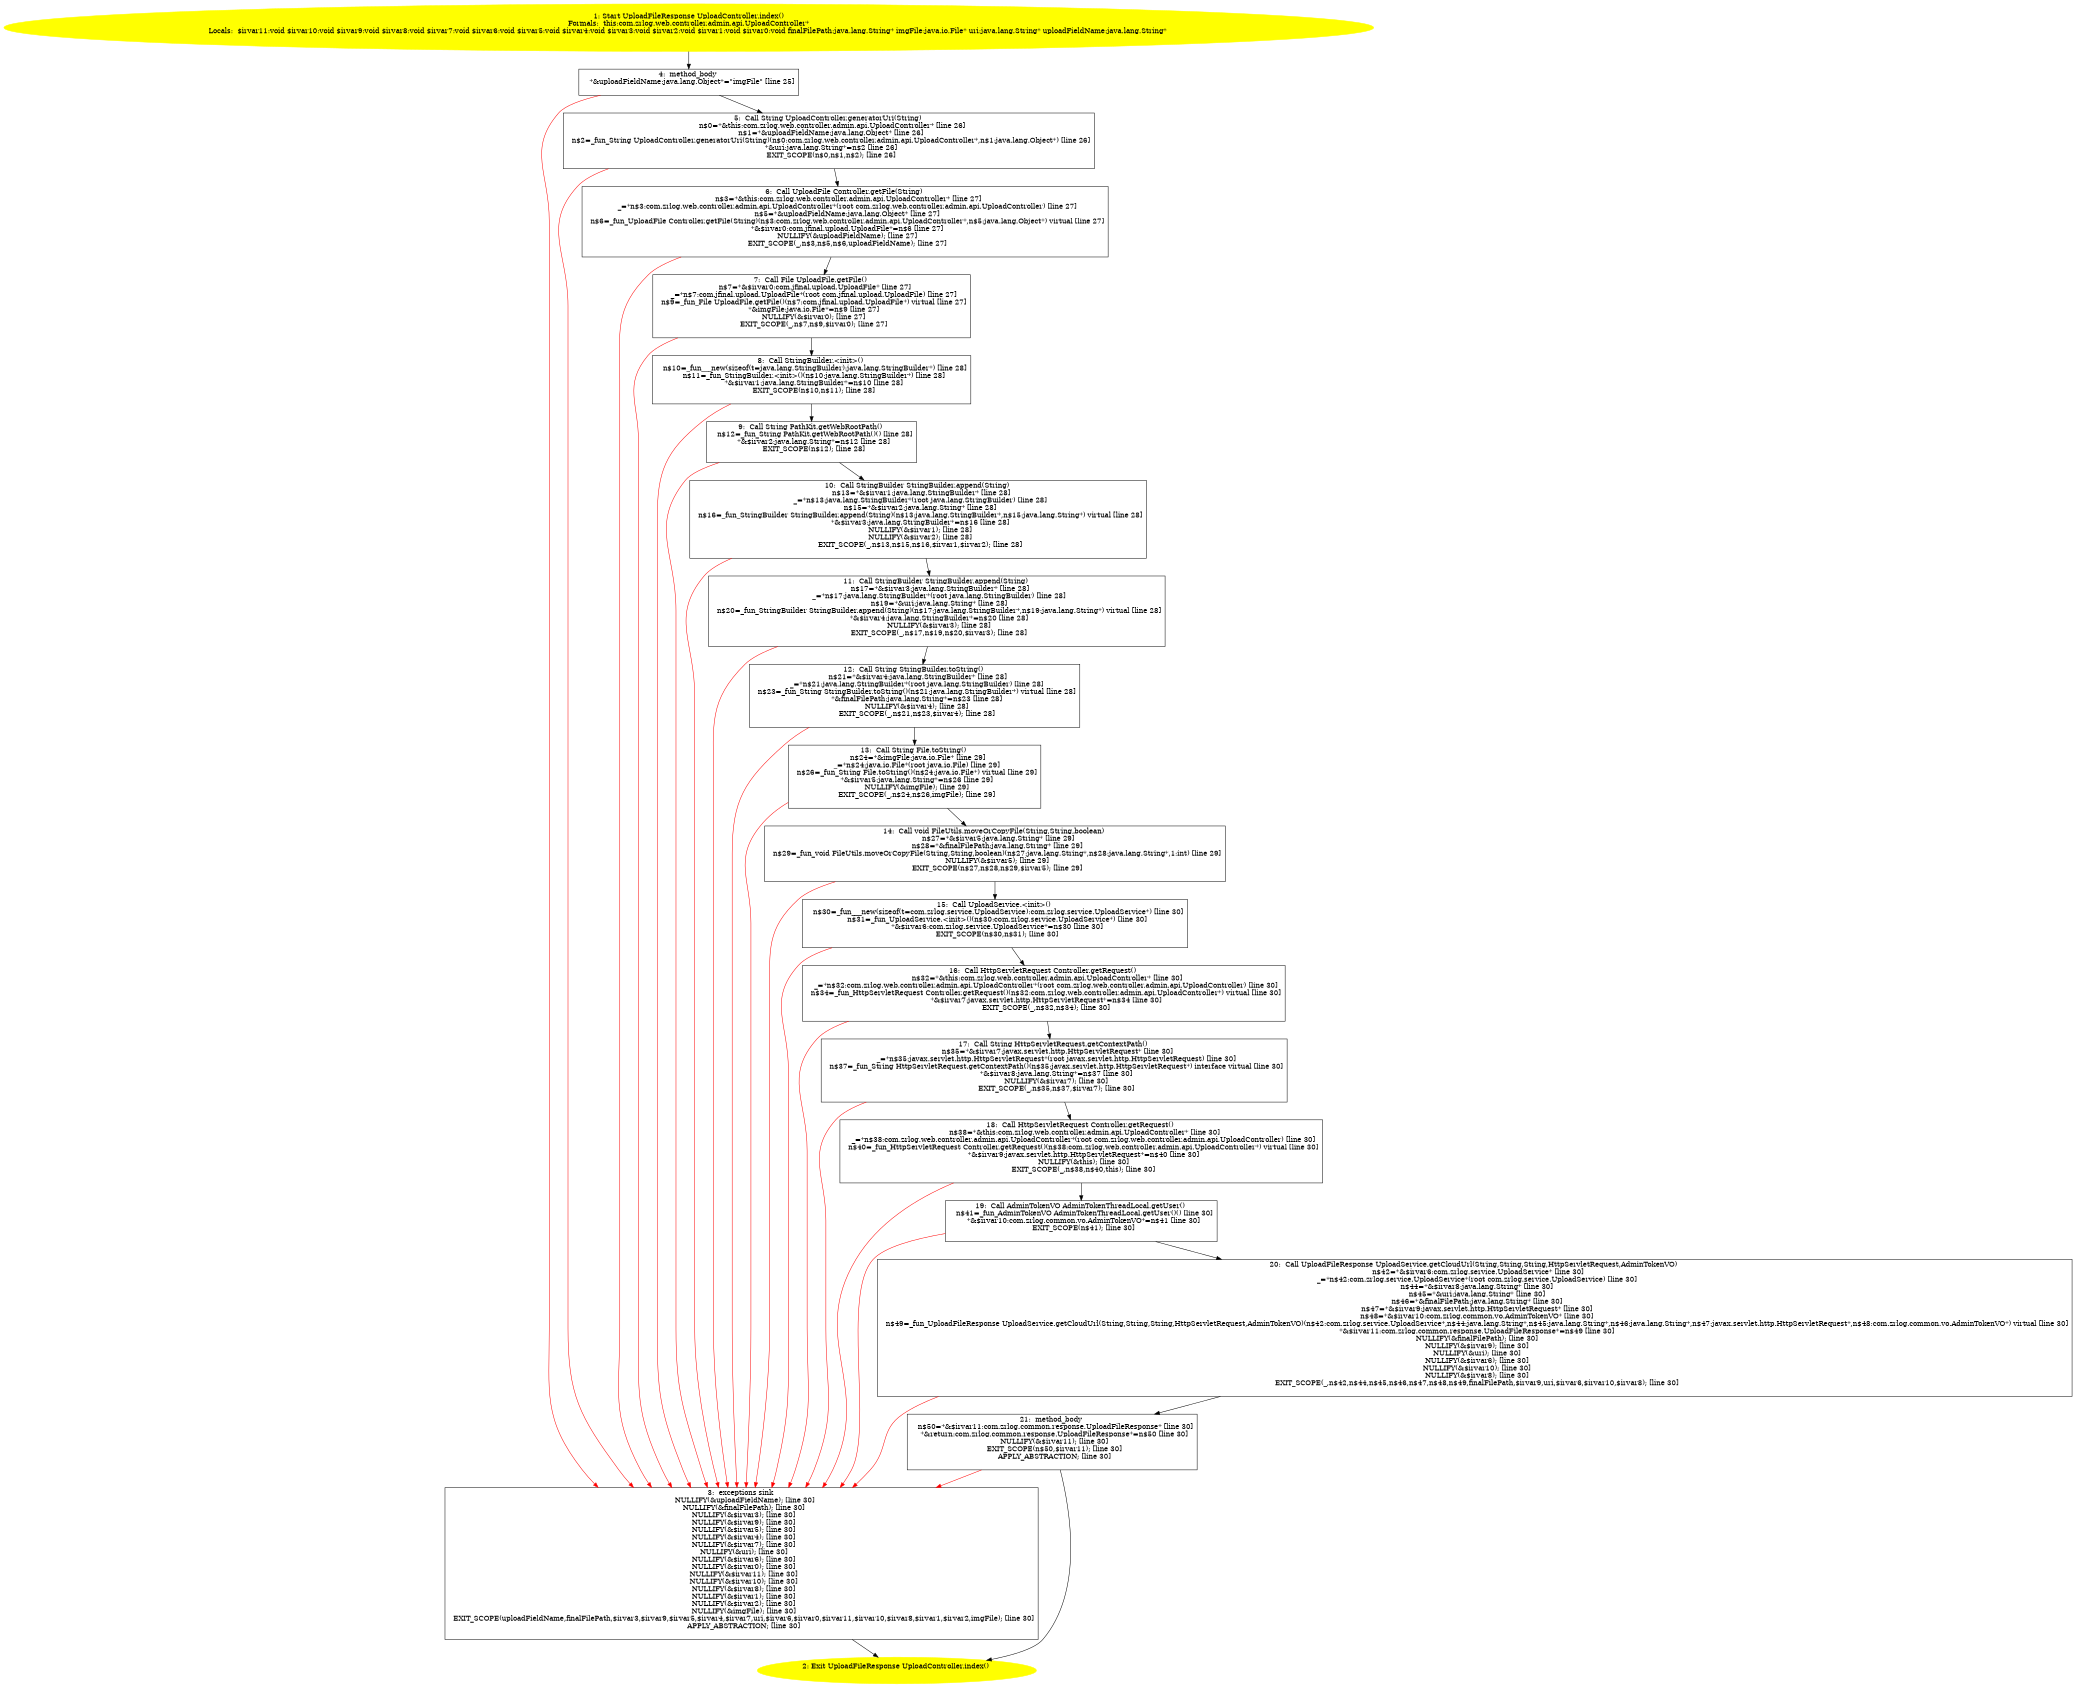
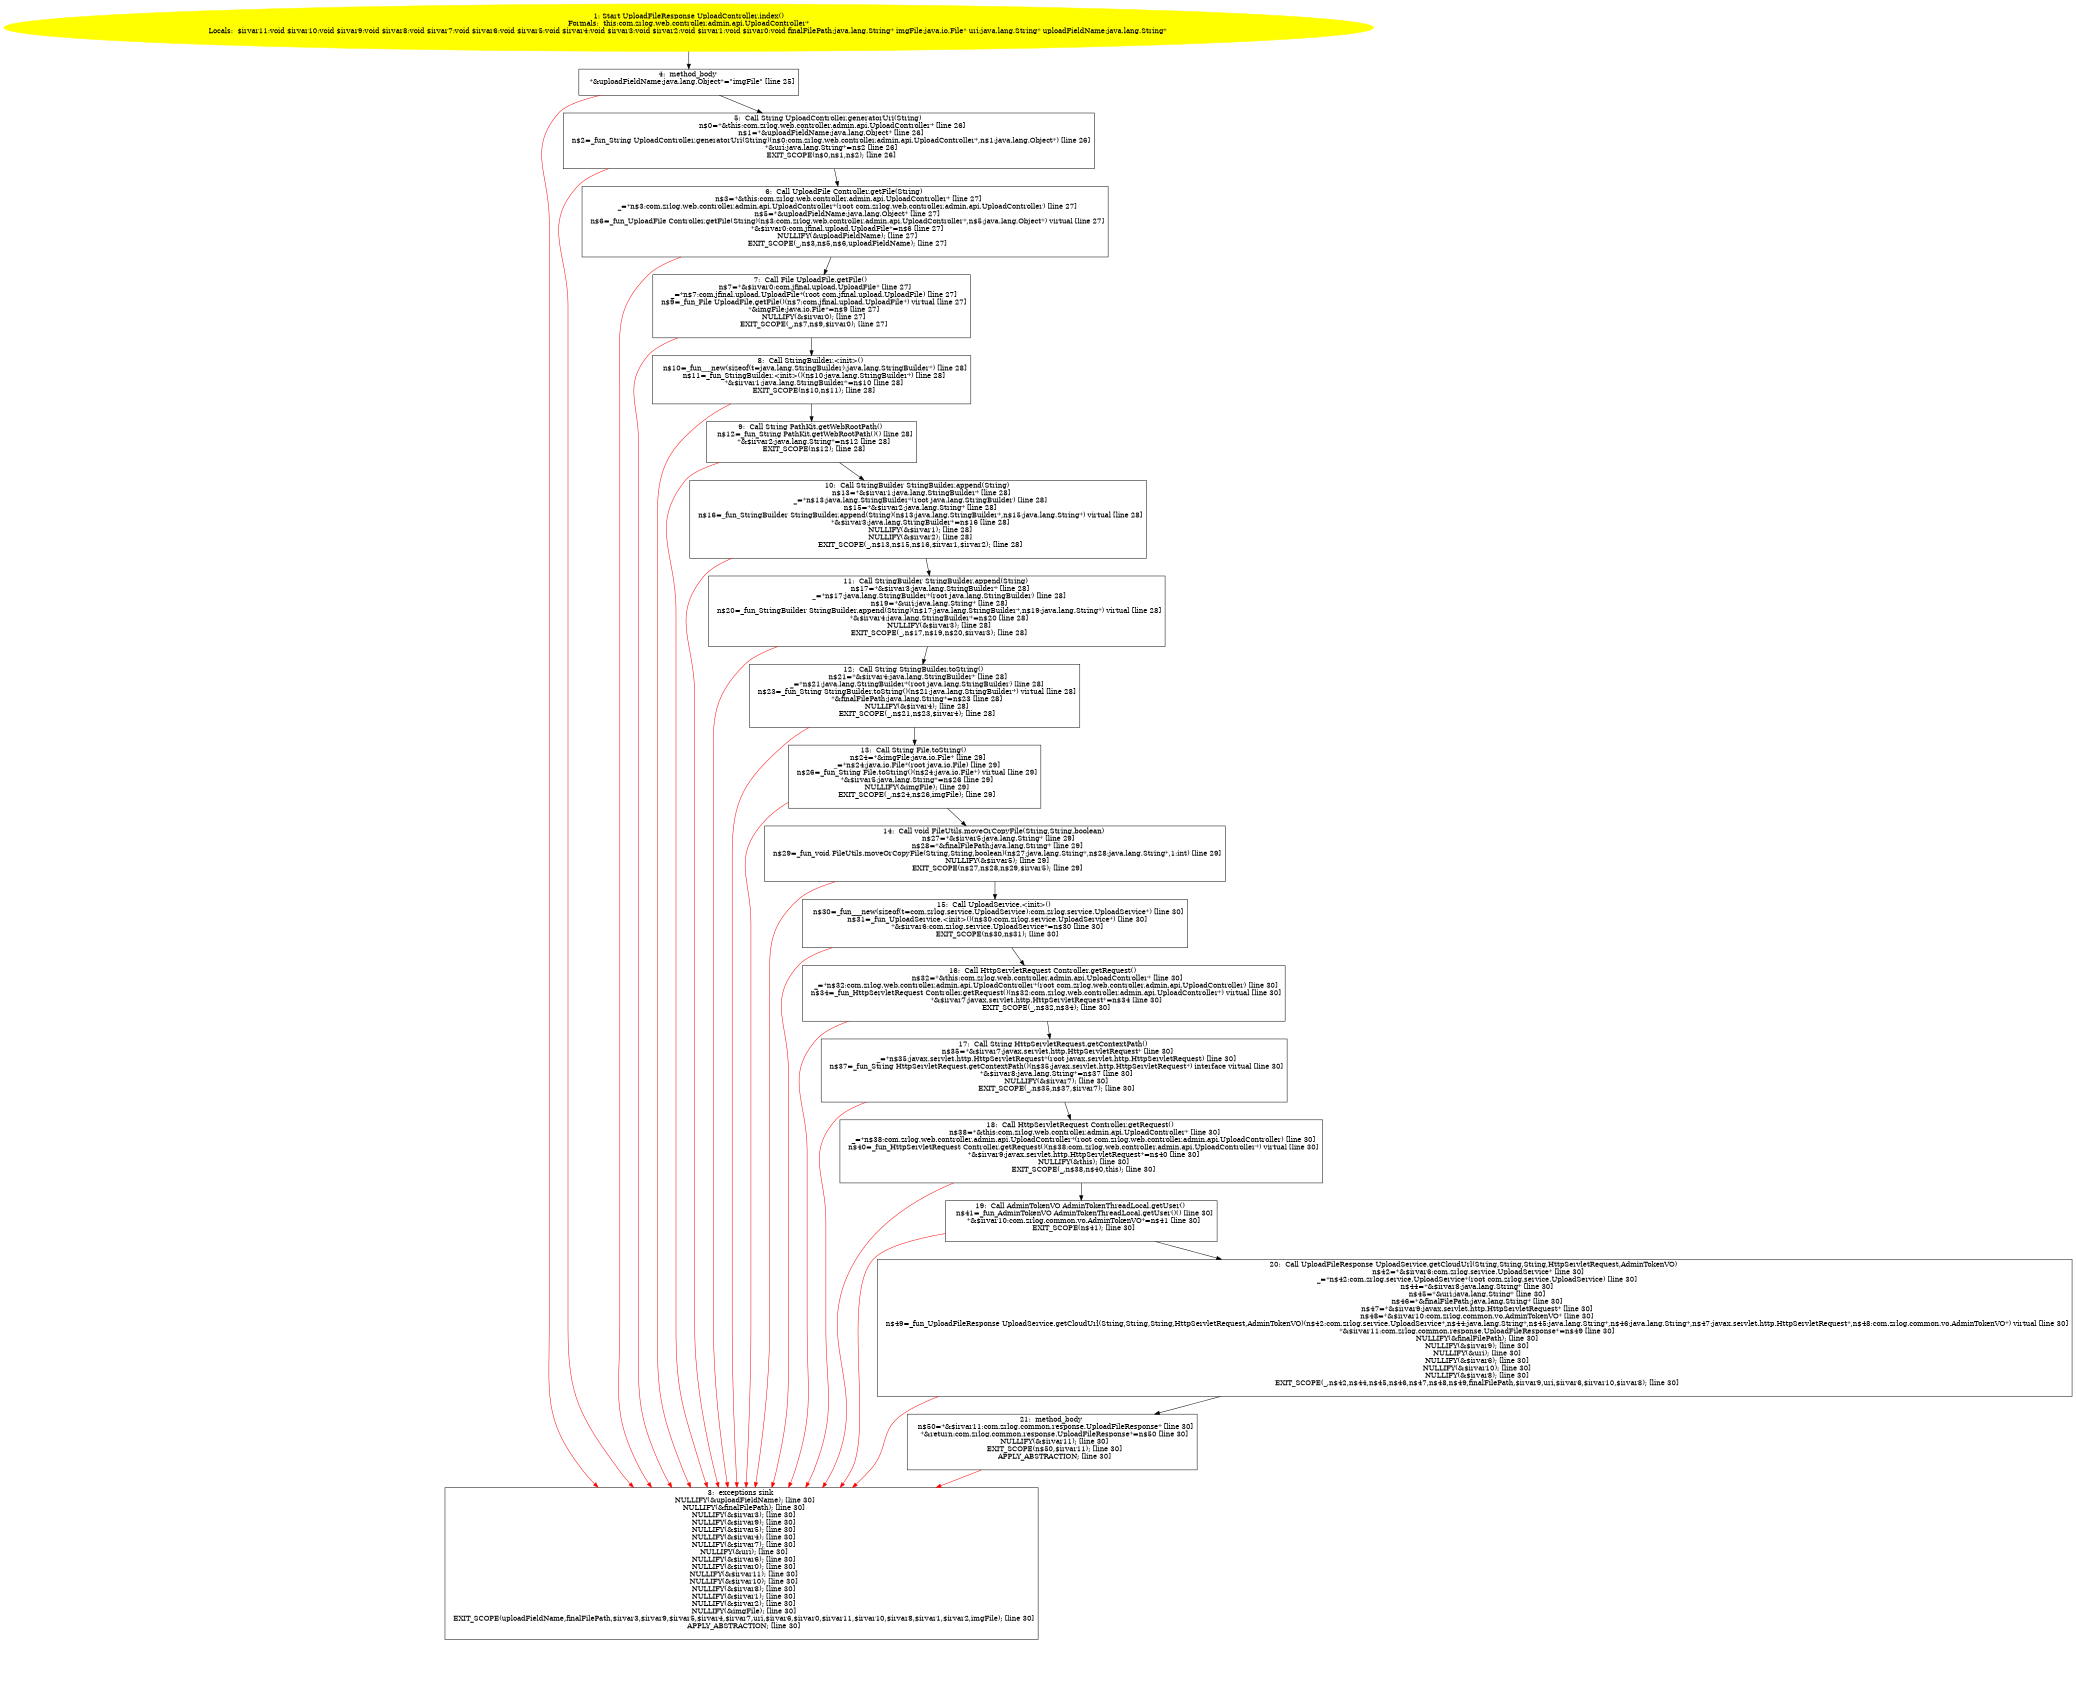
node "2: Exit UploadFileResponse UploadController.index()": removed
